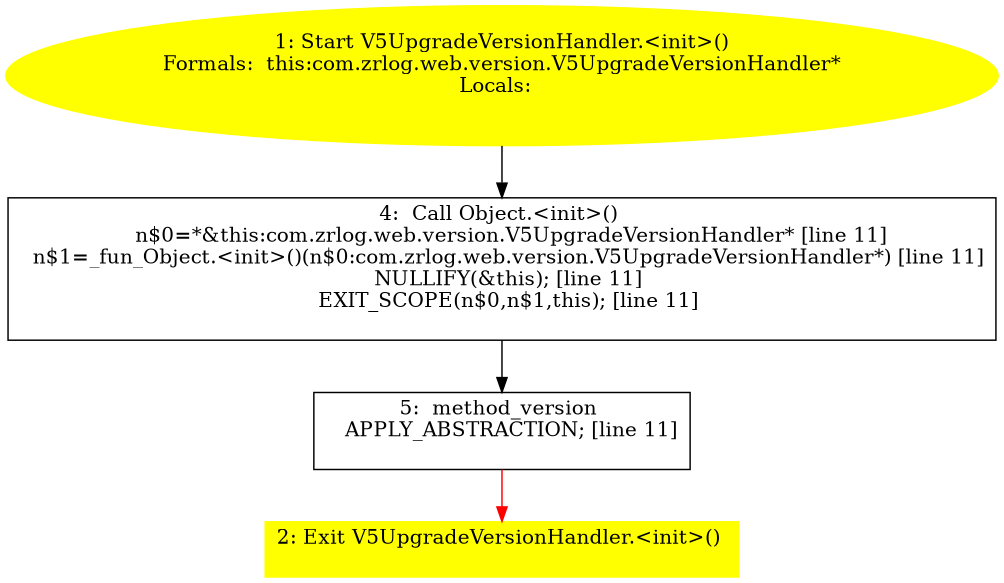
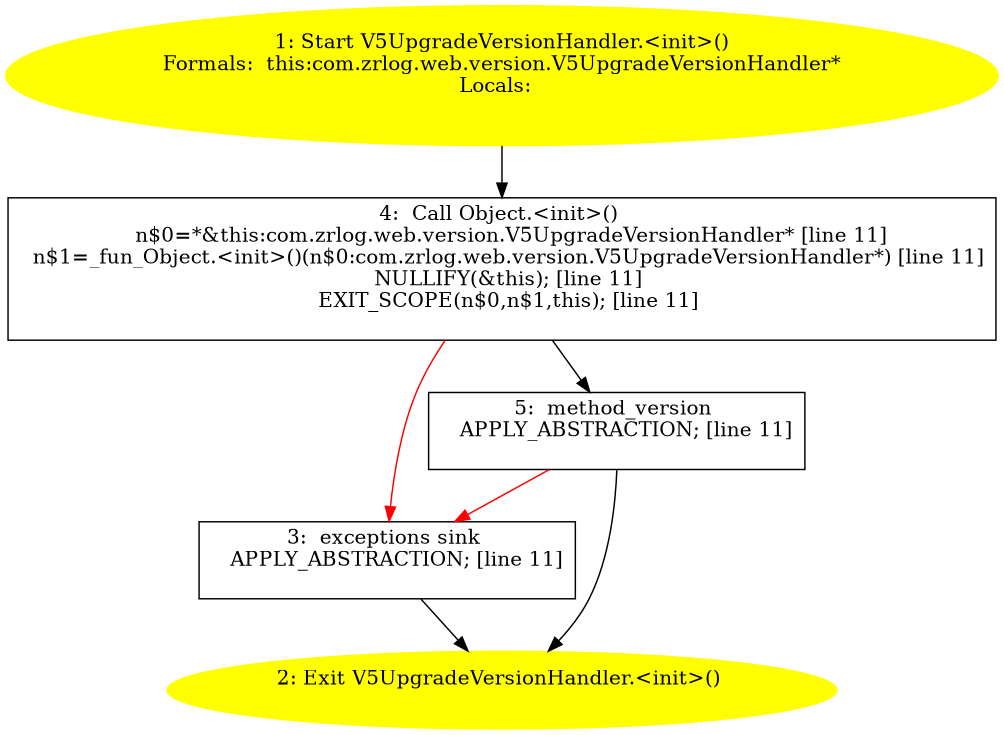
edge "5:  method_version APPLY_ABSTRACTION; [line 11]" -> "2: Exit V5UpgradeVersionHandler.<init>()": color red -> black
node "2: Exit V5UpgradeVersionHandler.<init>()": shape box -> ellipse
node "3:  exceptions sink APPLY_ABSTRACTION; [line 11]": added
